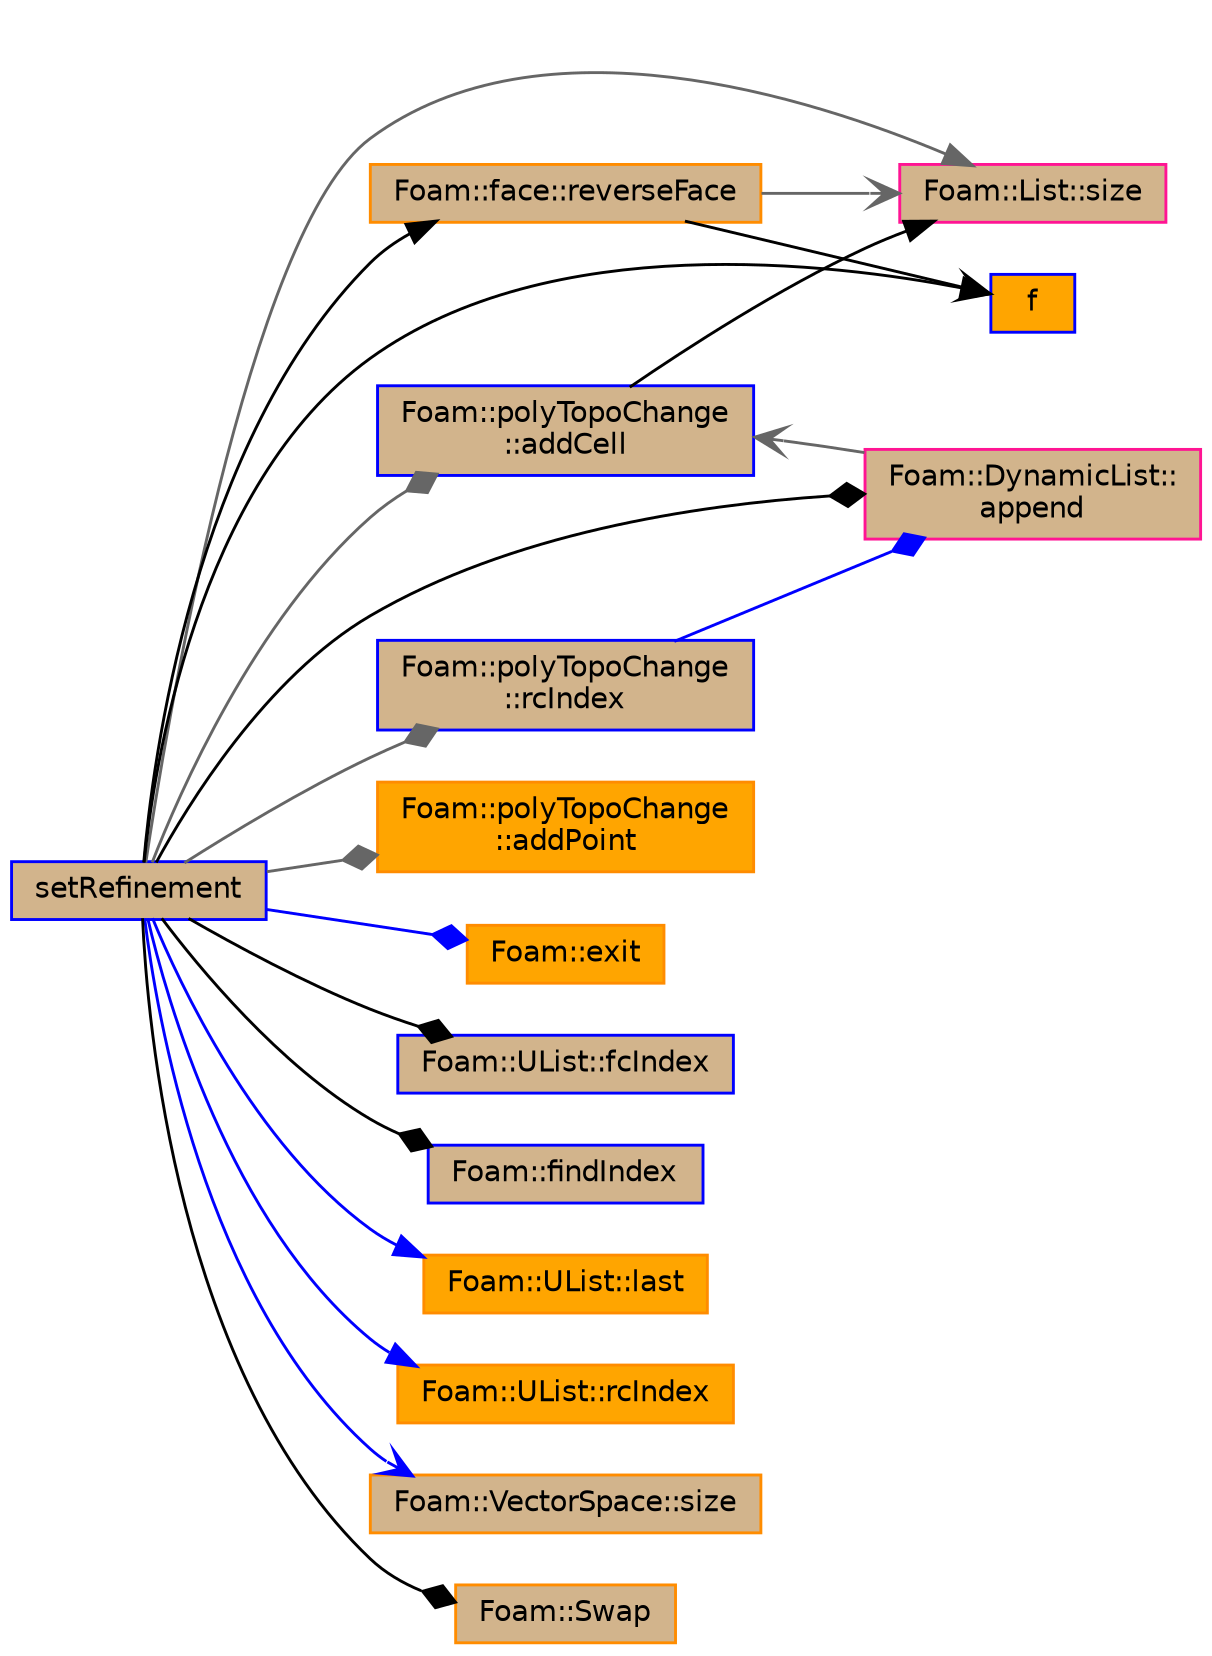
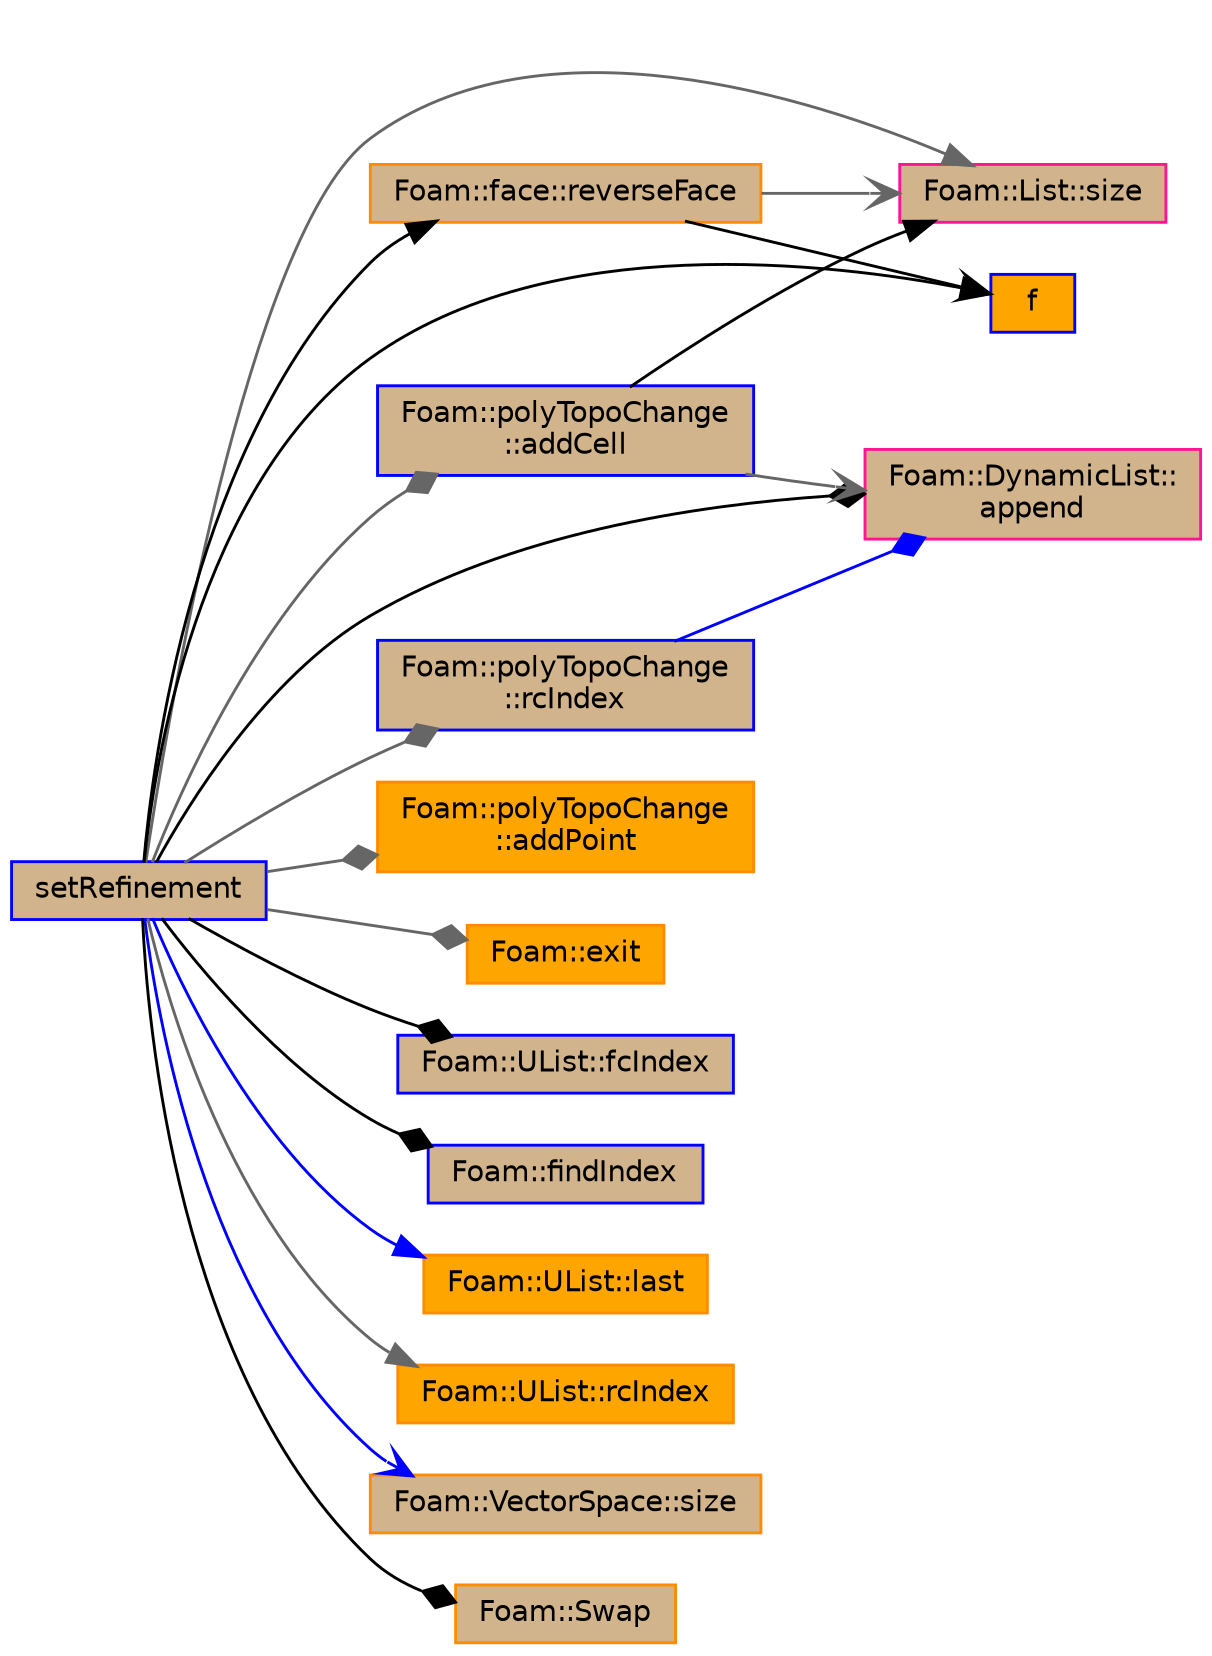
edge "Foam::DynamicList:: append" -> "Foam::polyTopoChange ::addCell": reversed
edge "setRefinement" -> "Foam::exit": color blue -> gray40
edge "setRefinement" -> "Foam::UList::rcIndex": color blue -> gray40
